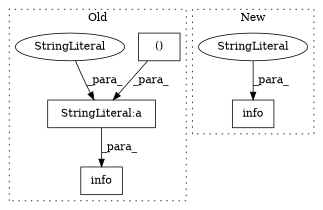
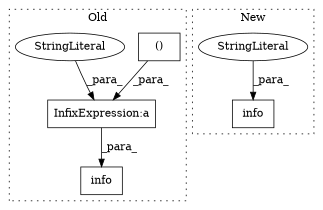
node "StringLiteral:a": label "StringLiteral:a" -> "InfixExpression:a"
